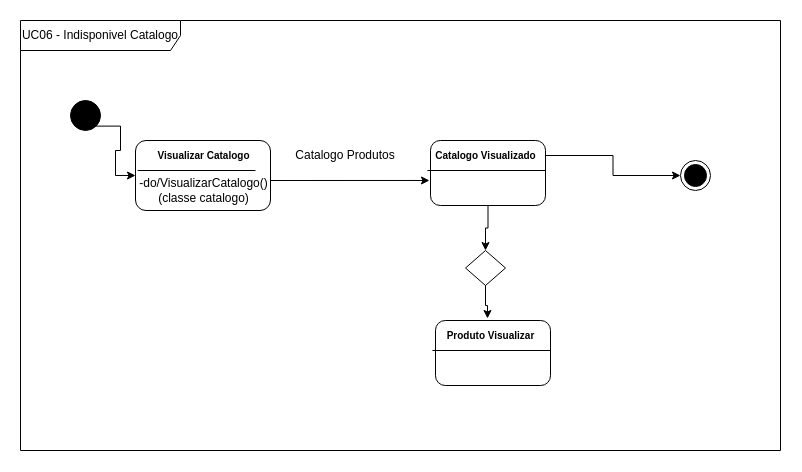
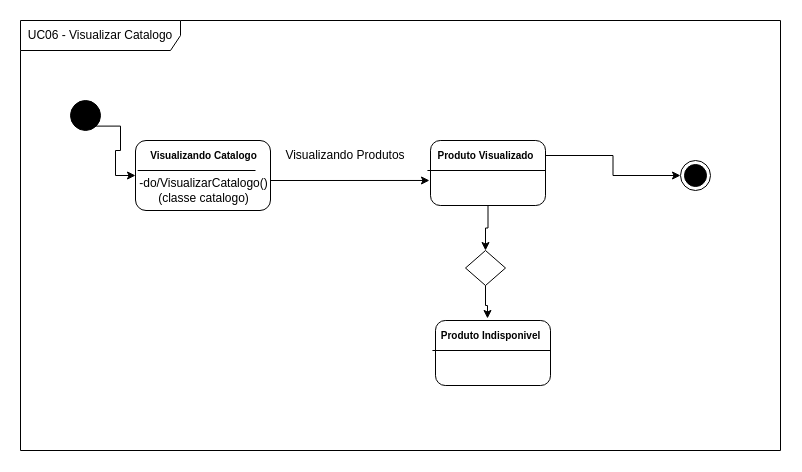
node "UC06 - Indisponivel Catalogo": label "UC06 - Indisponivel Catalogo" -> "UC06 - Visualizar Catalogo"
node "Visualizar Catalogo": label "Visualizar Catalogo" -> "Visualizando Catalogo"
node "Catalogo Produtos": label "Catalogo Produtos" -> "Visualizando Produtos"
node "Catalogo Visualizado": label "Catalogo Visualizado" -> "Produto Visualizado"
node "Produto Visualizar": label "Produto Visualizar" -> "Produto Indisponivel"
